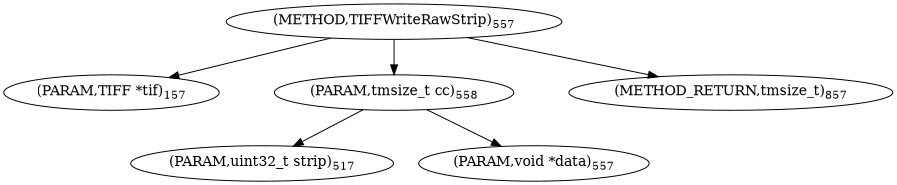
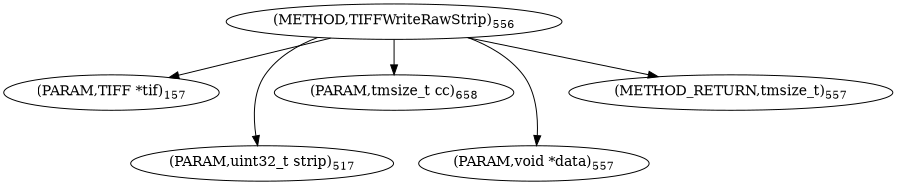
node "(METHOD,TIFFWriteRawStrip)": text "557" -> "556"
node "(PARAM,tmsize_t cc)": text "558" -> "658"
node "(METHOD_RETURN,tmsize_t)": text "857" -> "557"
edge "(PARAM,tmsize_t cc)" -> "(PARAM,uint32_t strip)": now "(METHOD,TIFFWriteRawStrip)" -> "(PARAM,uint32_t strip)"
edge "(PARAM,tmsize_t cc)" -> "(PARAM,void *data)": now "(METHOD,TIFFWriteRawStrip)" -> "(PARAM,void *data)"
